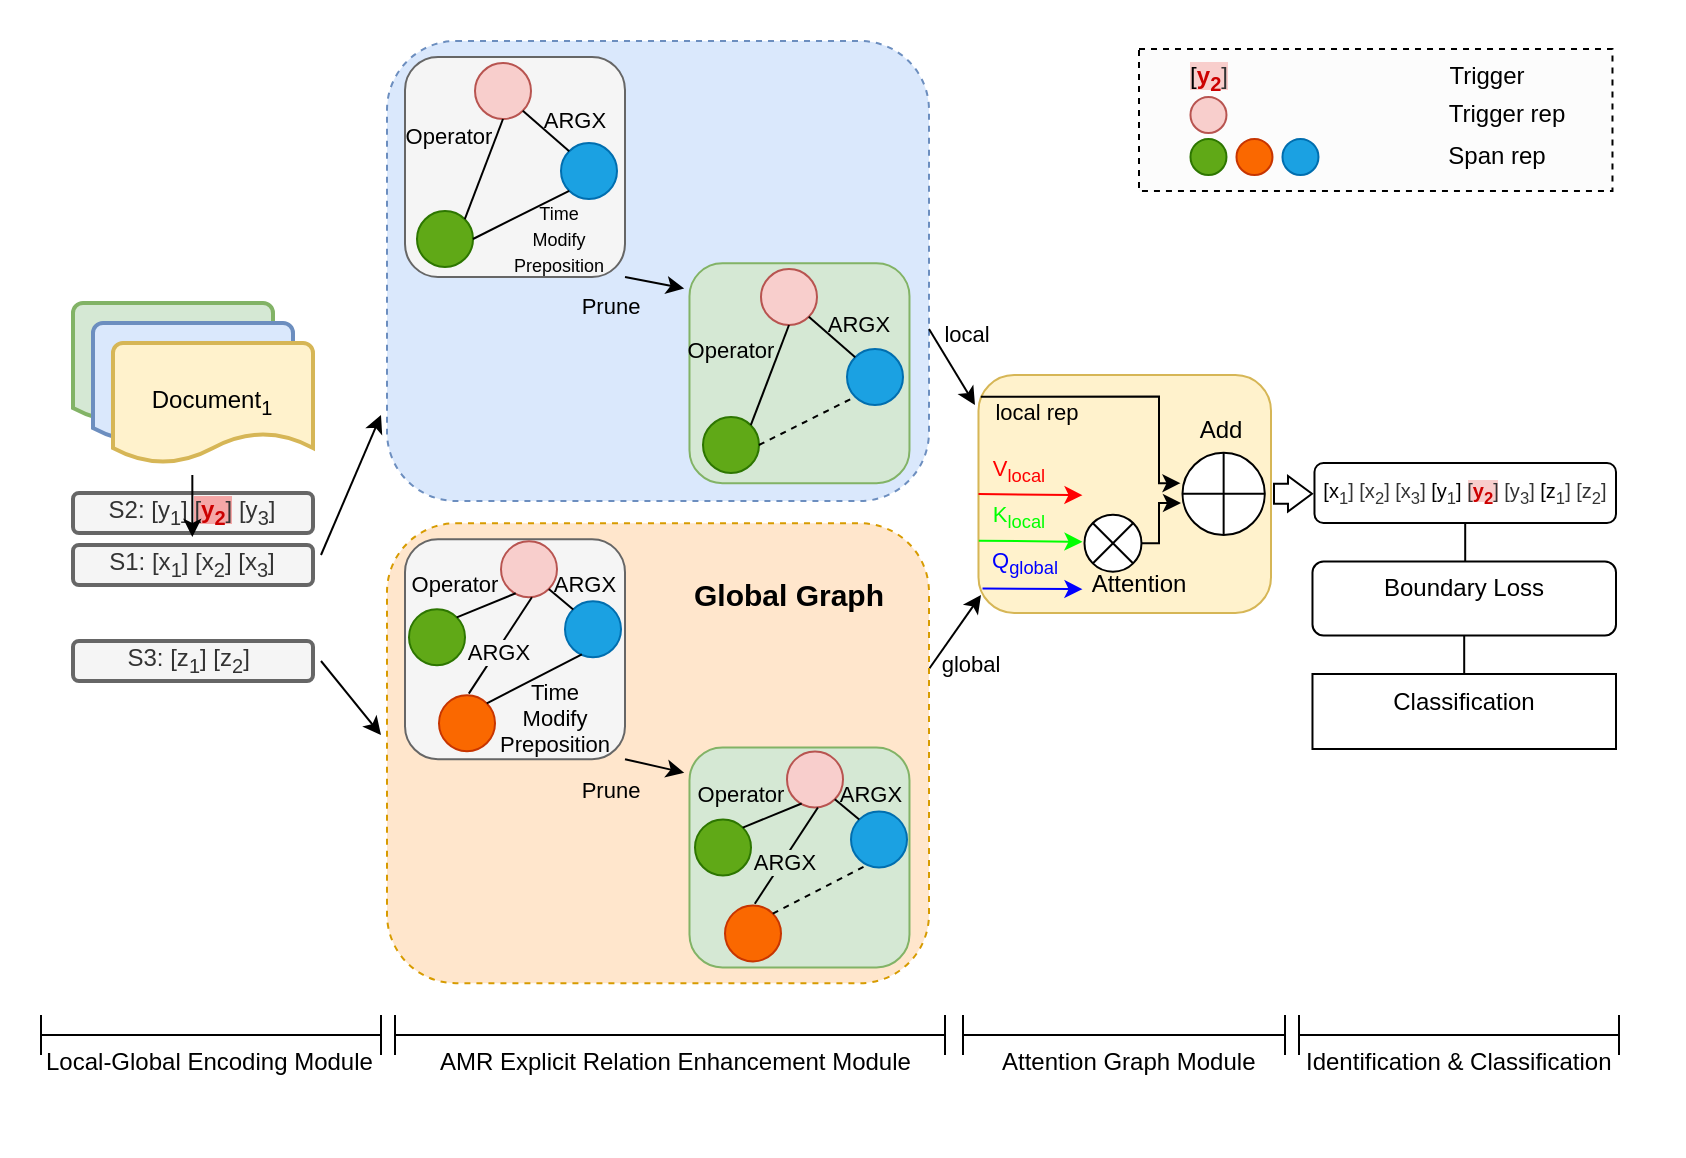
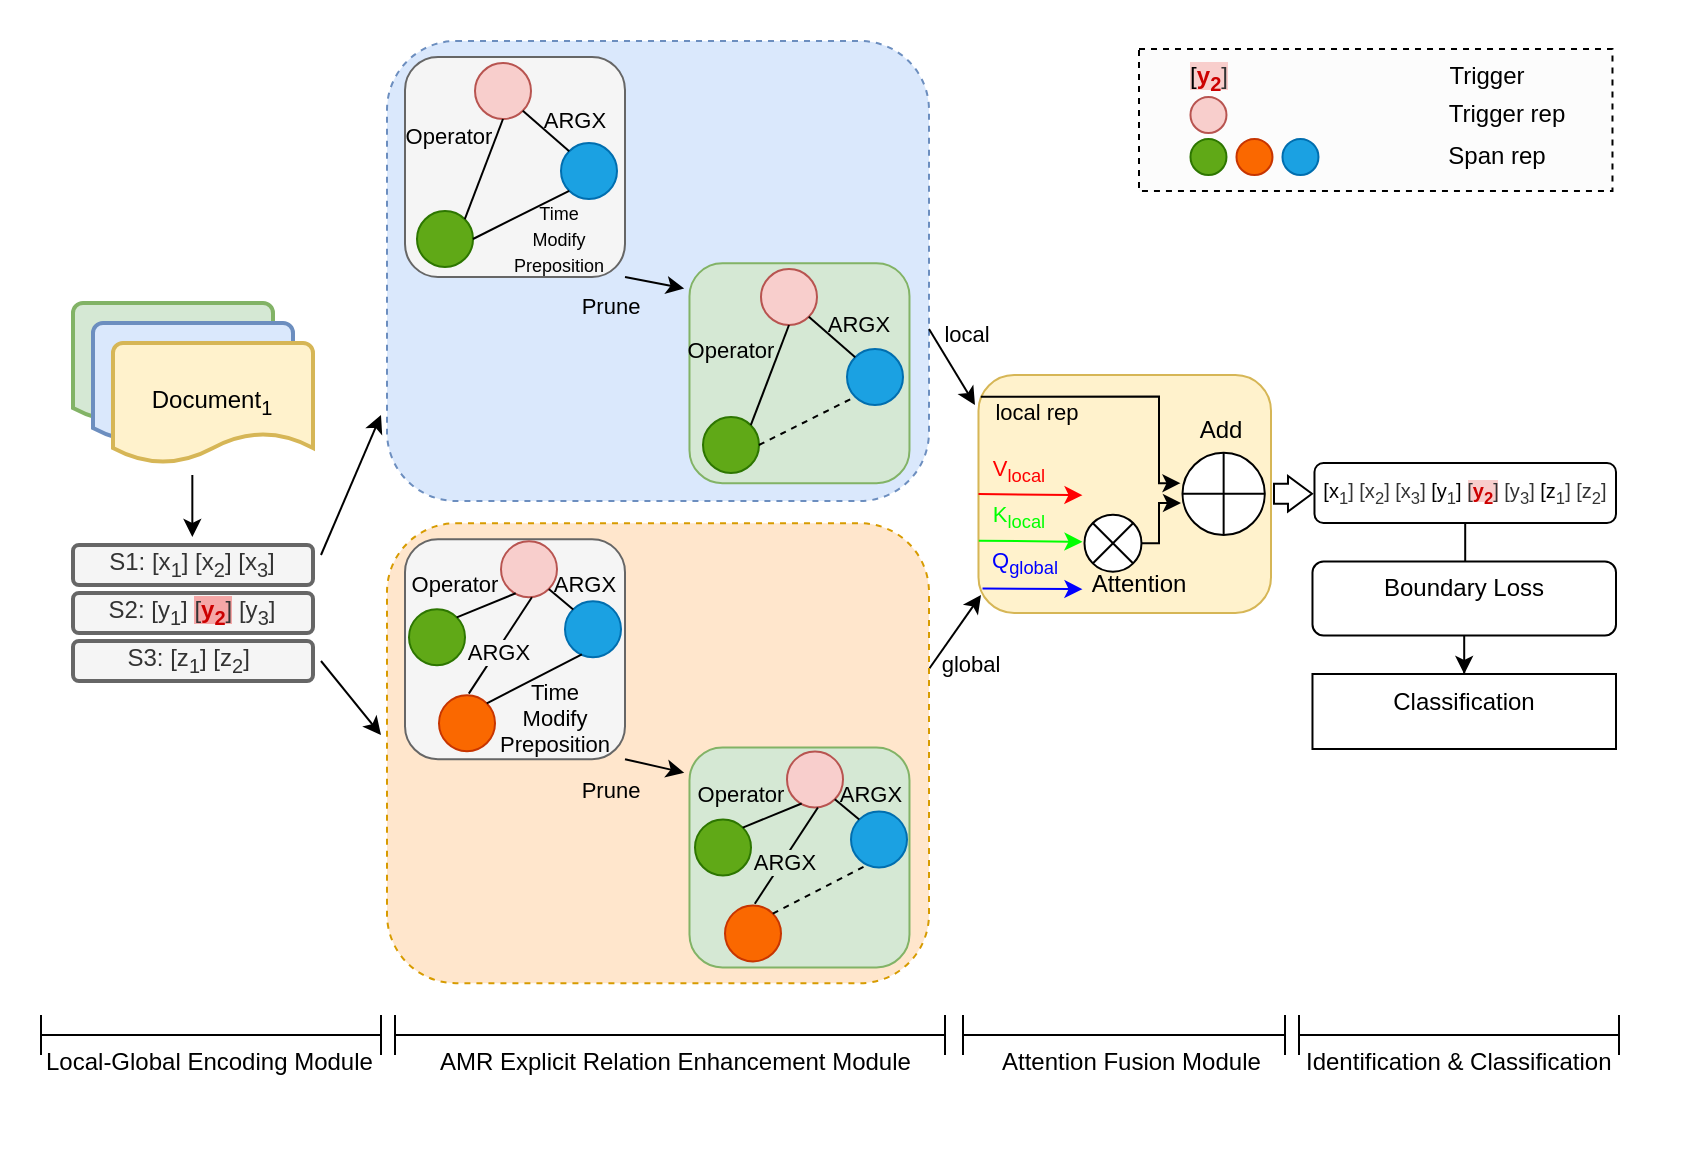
node "S2: [y1] [y2] [y3]": moved (193, 513) -> (193, 613)
node "Global Graph": removed
edge "Boundary Loss" -- "Classification": arrowhead none -> classic
node "Attention Graph Module": label "Attention Graph Module" -> "Attention Fusion Module"
